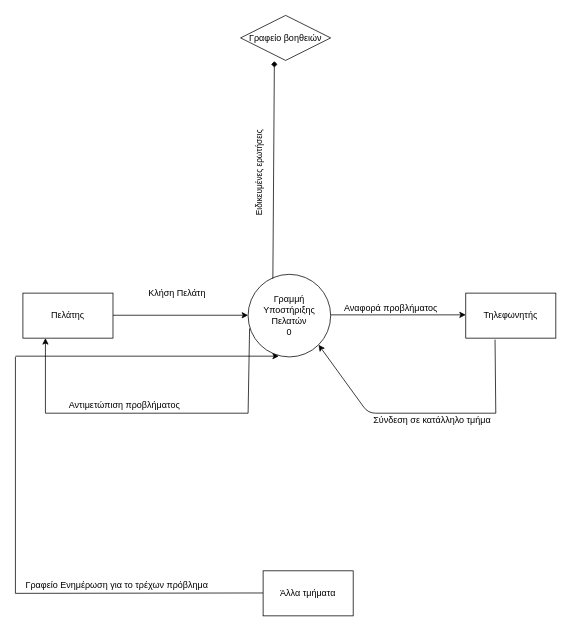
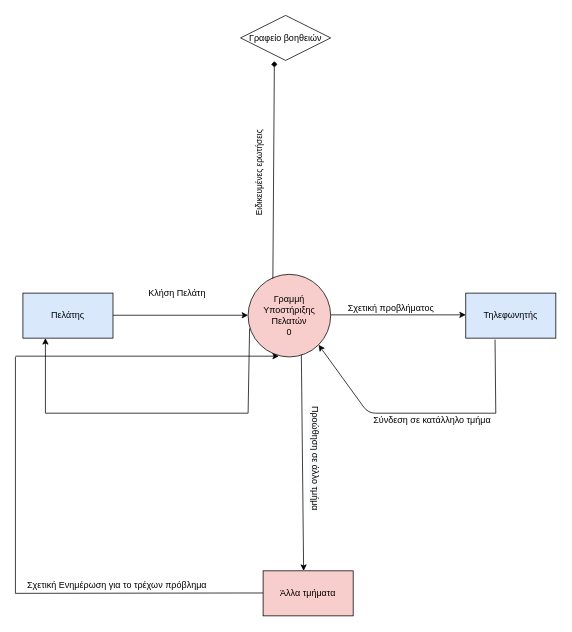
node "Αναφορά προβλήματος": label "Αναφορά προβλήματος" -> "Σχετική προβλήματος"
node "Πελάτης": fillcolor #ffffff -> #dae8fc
node "Γραμμή Υποστήριξης Πελατών 0": fillcolor #ffffff -> #f8cecc
node "Τηλεφωνητής": fillcolor #ffffff -> #dae8fc
node "Αντιμετώπιση προβλήματος": removed
edge "Γραμμή Υποστήριξης Πελατών 0" -> "Άλλα τμήματα": added, label "Προώθηση σε άλλο τμήμα"
node "Γραφείο Ενημέρωση για το τρέχων πρόβλημα": label "Γραφείο Ενημέρωση για το τρέχων πρόβλημα" -> "Σχετική Ενημέρωση για το τρέχων πρόβλημα"
node "Άλλα τμήματα": fillcolor #ffffff -> #f8cecc
